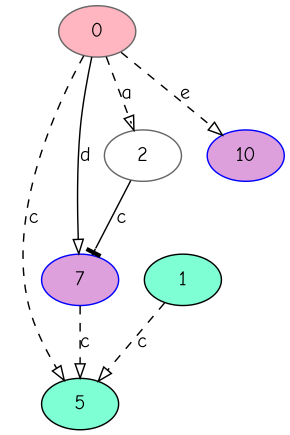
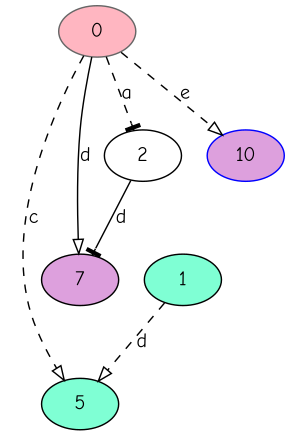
edge "0" -> "2": arrowhead onormal -> tee
node "2": color gray40 -> black
edge "2" -> "7": label "c" -> "d"
node "7": color blue -> black
edge "7" -> "5": removed, label "c"
edge "1" -> "5": label "c" -> "d"
